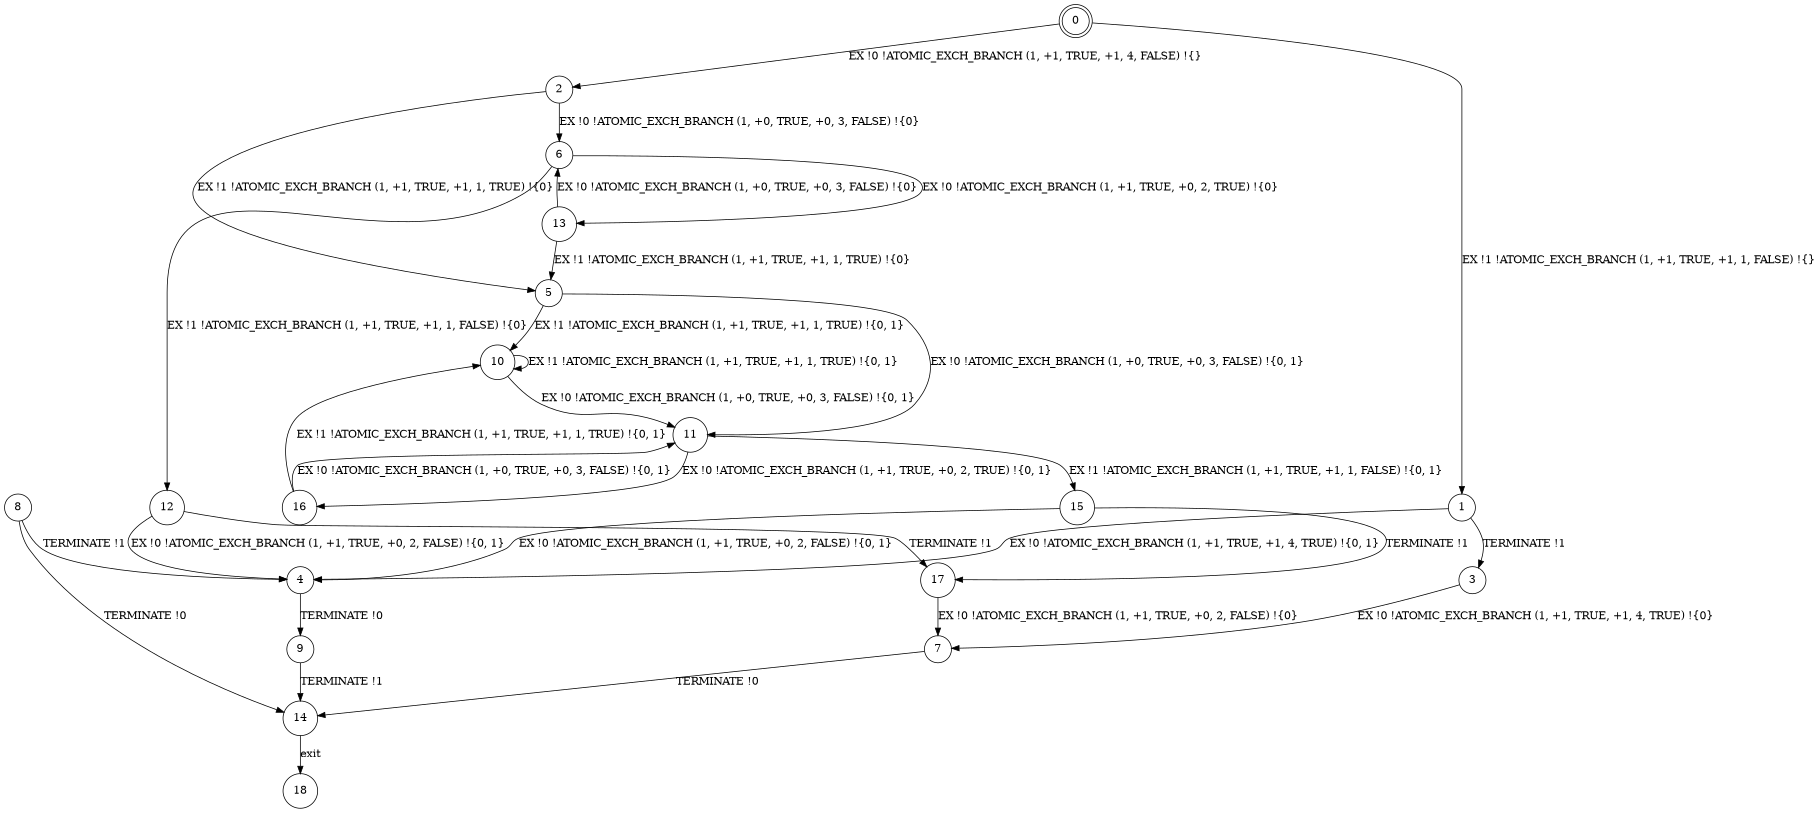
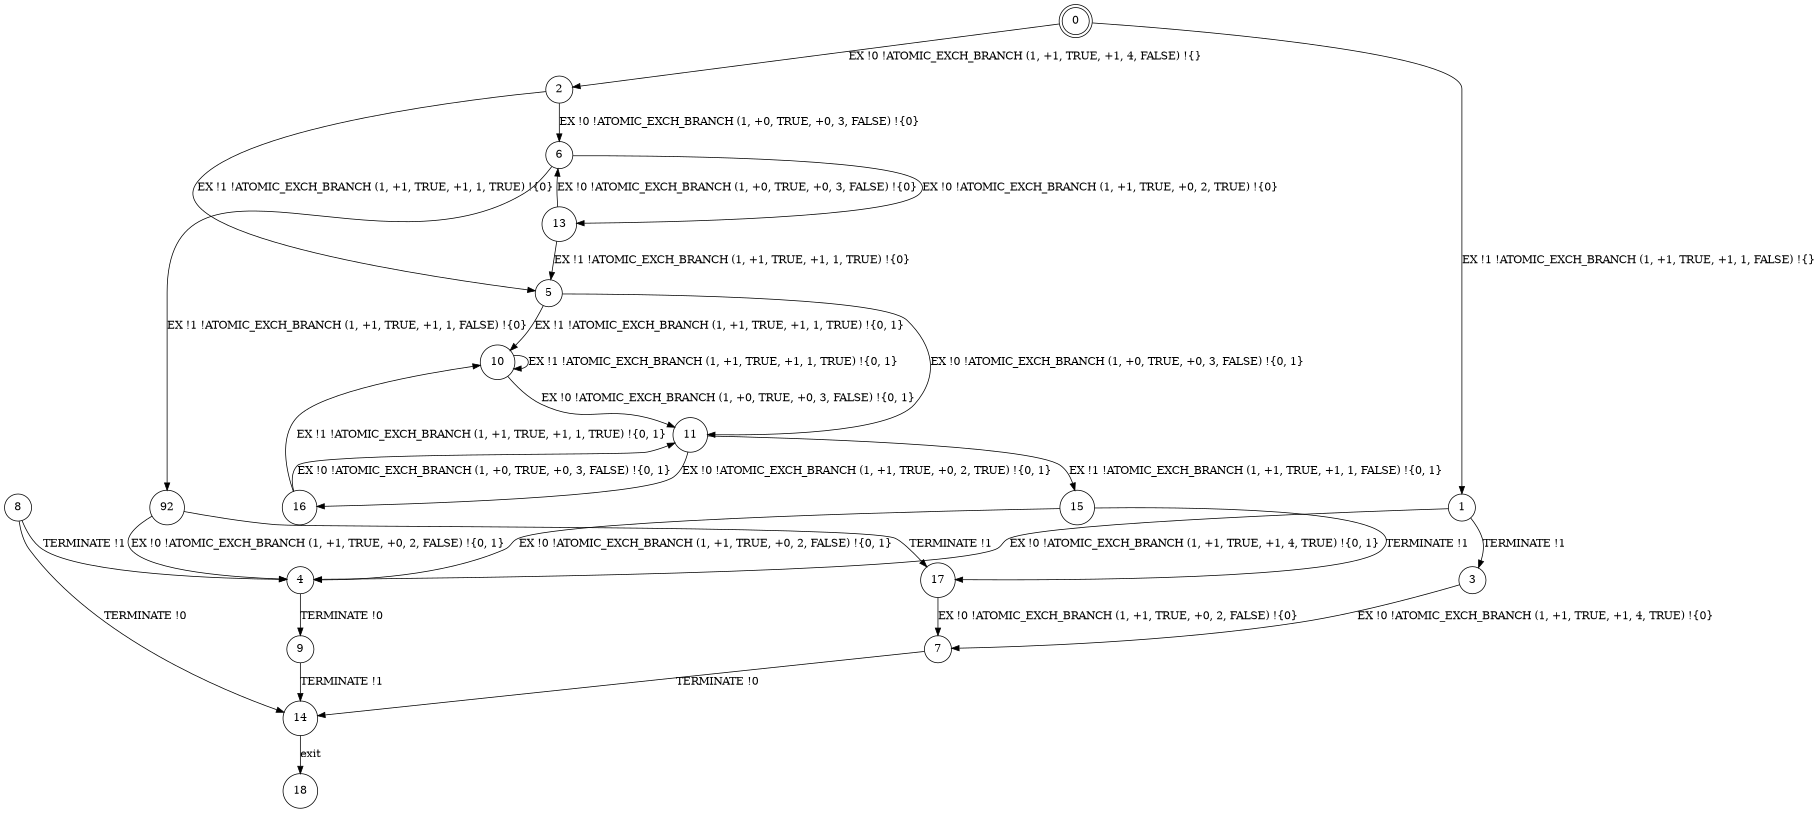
node "12": label "12" -> "92"
